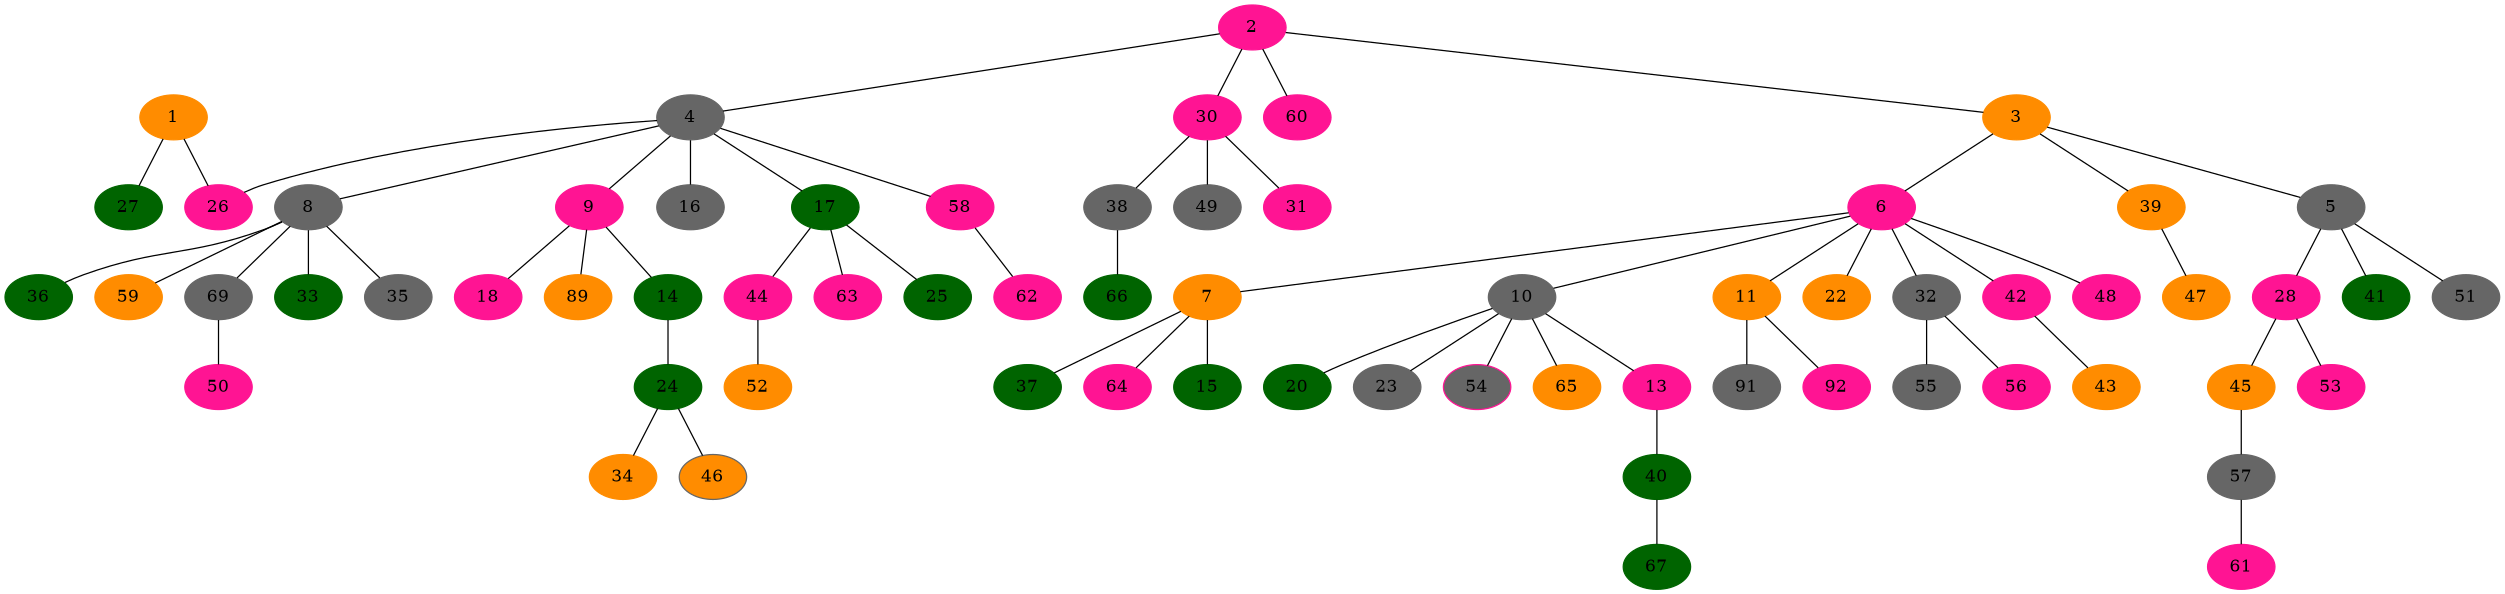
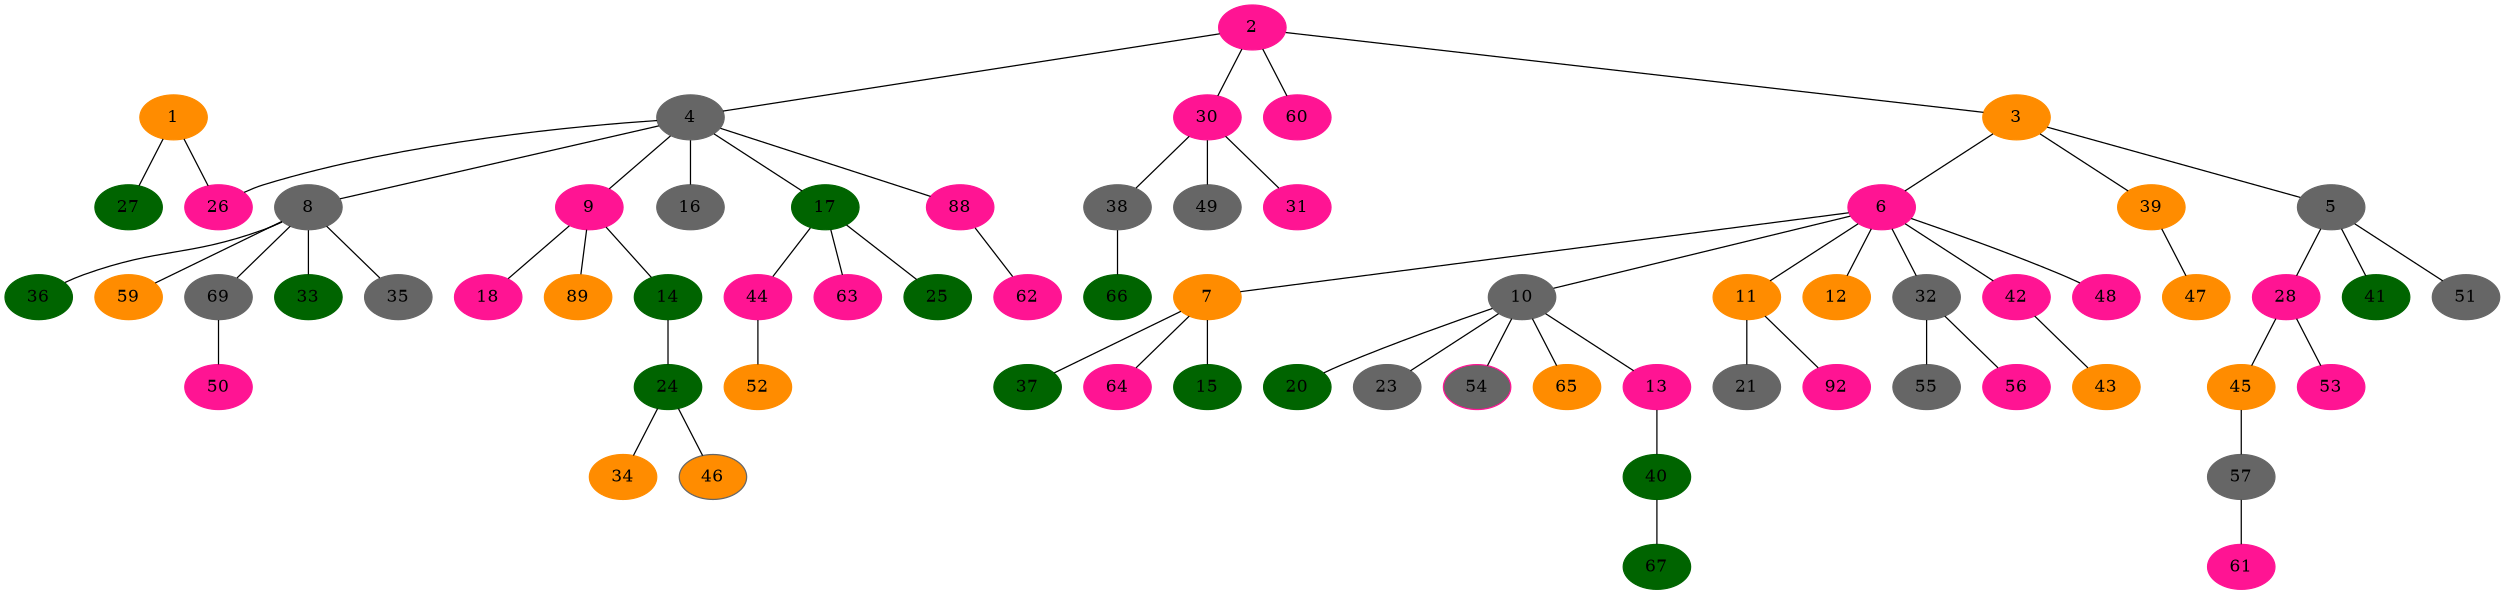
node "58": label "58" -> "88"
node "22": label "22" -> "12"
node "91": label "91" -> "21"
